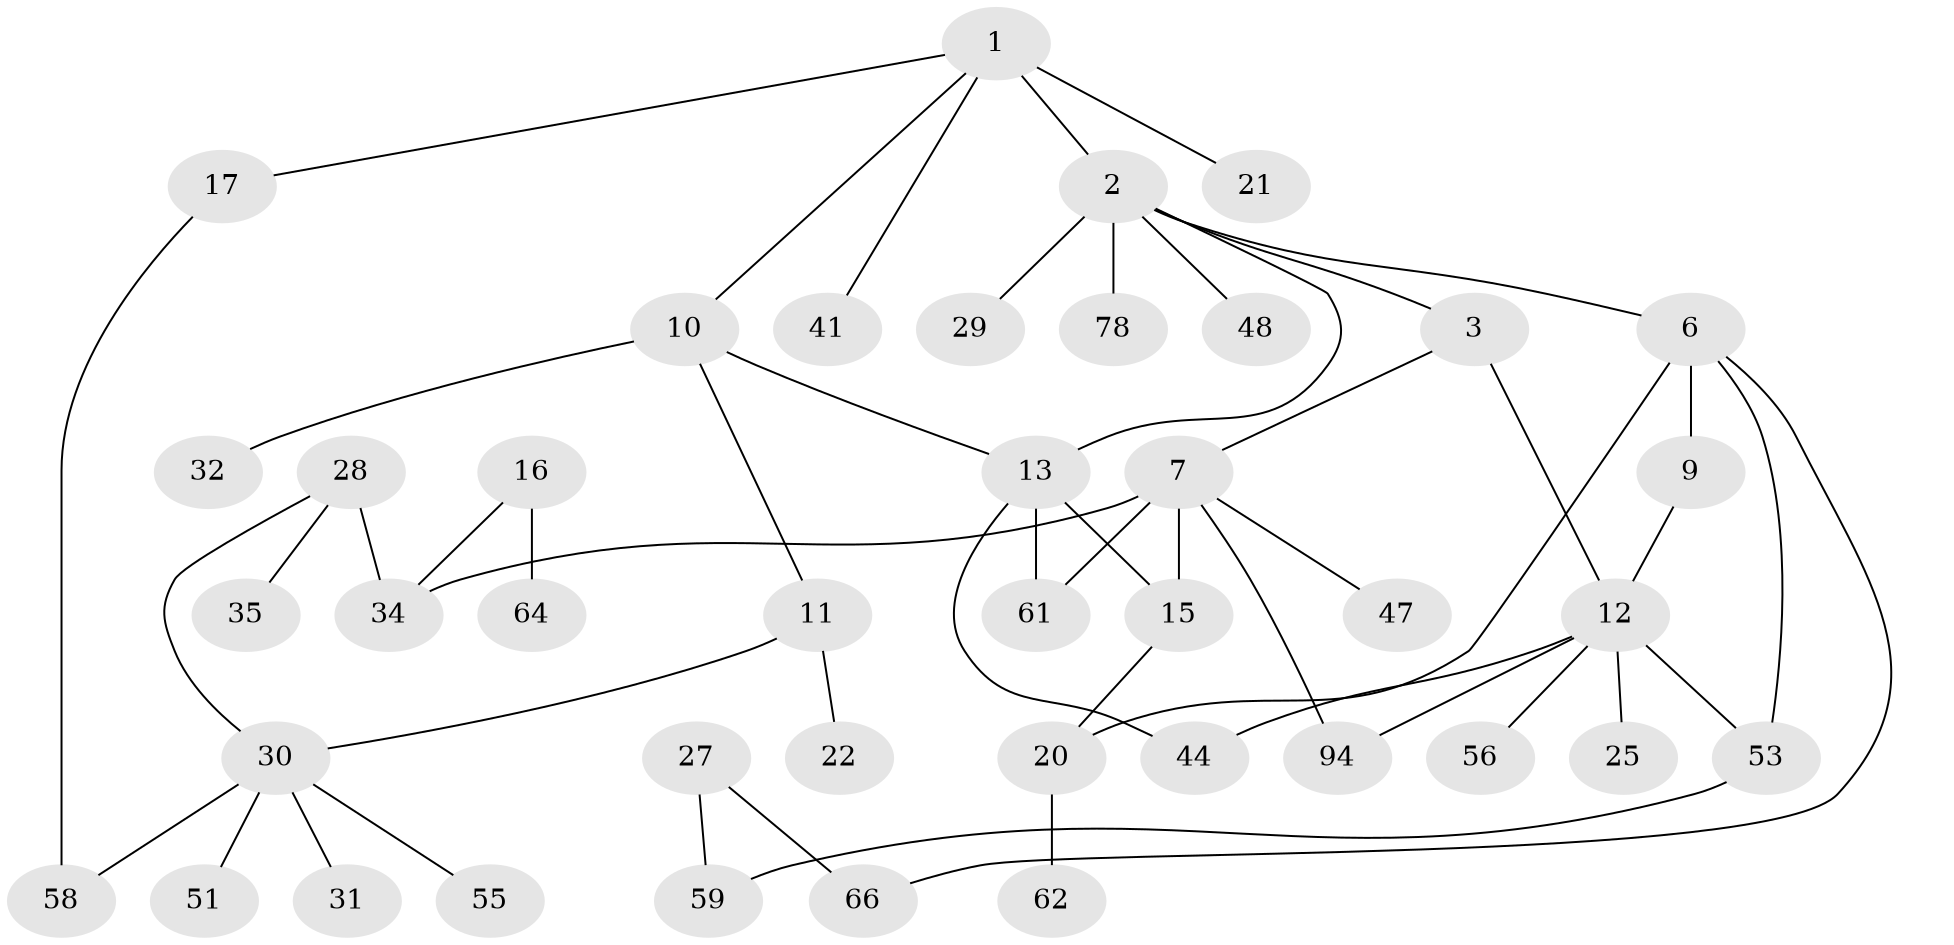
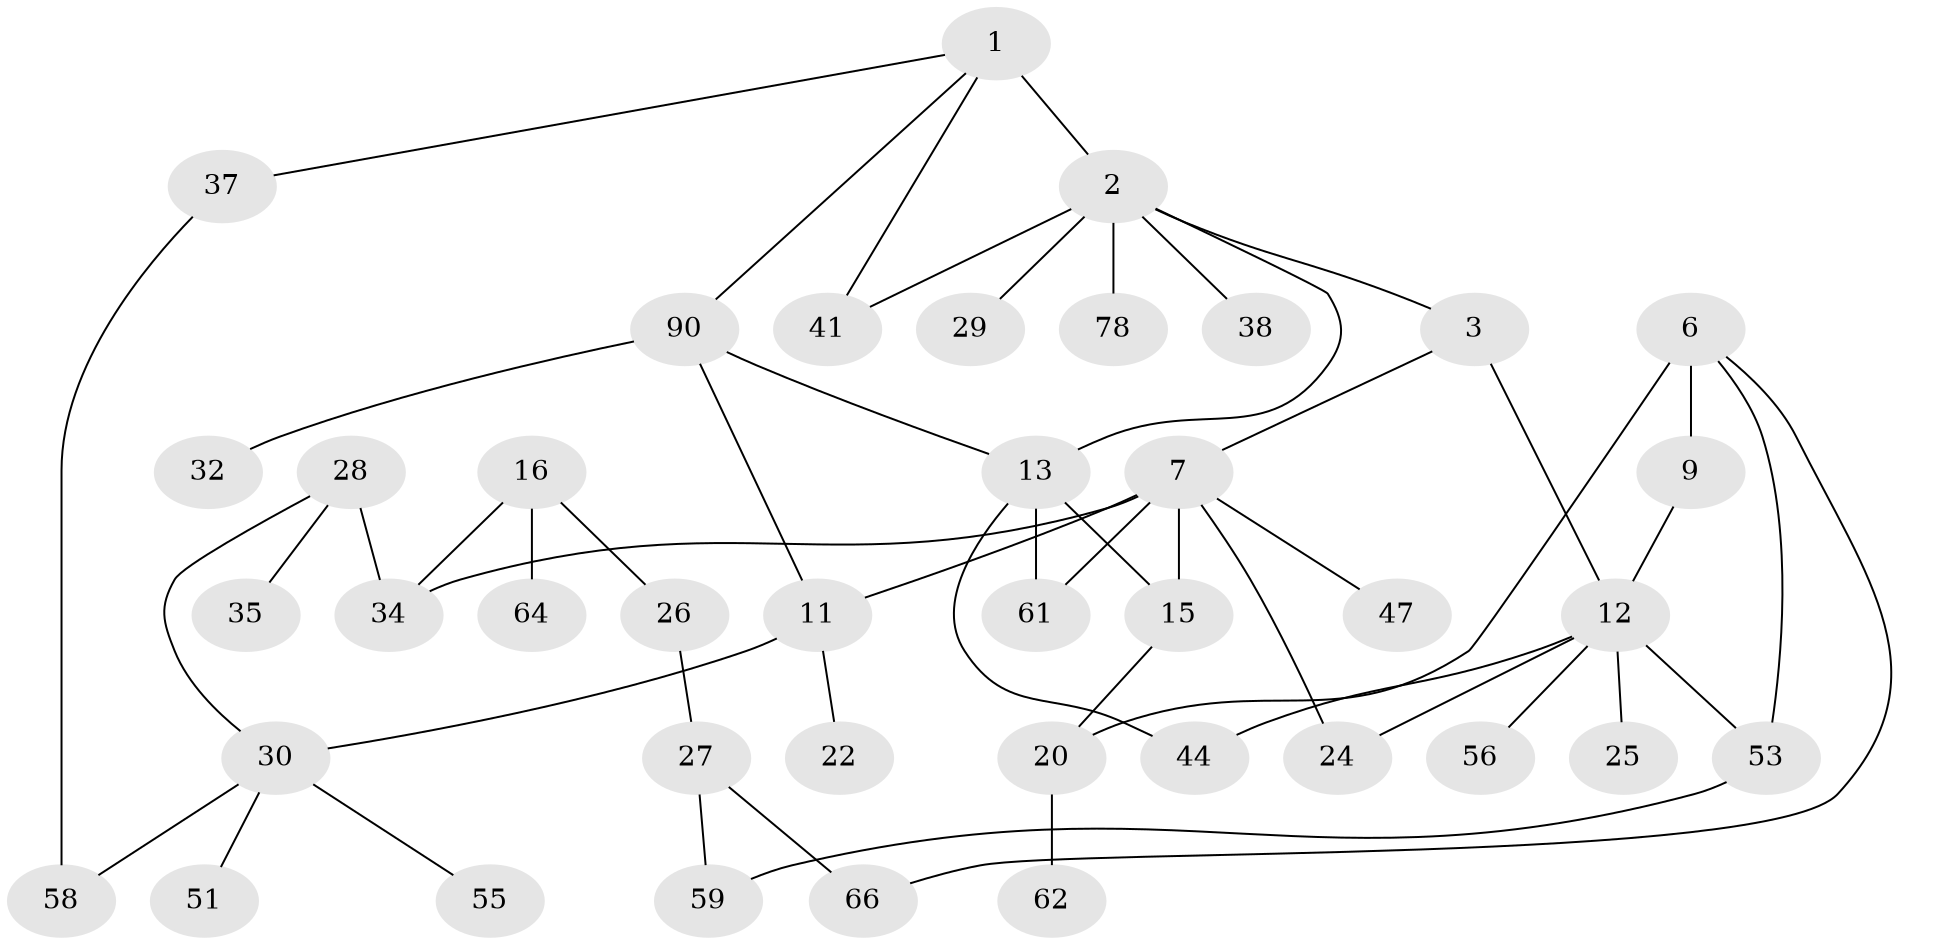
node "17": label "17" -> "37"
node "21": removed
edge "2" -- "6": now "2" -- "41"
node "10": label "10" -> "90"
node "48": label "48" -> "38"
edge "7" -- "11": added
node "26": added
node "94": label "94" -> "24"
node "31": removed
